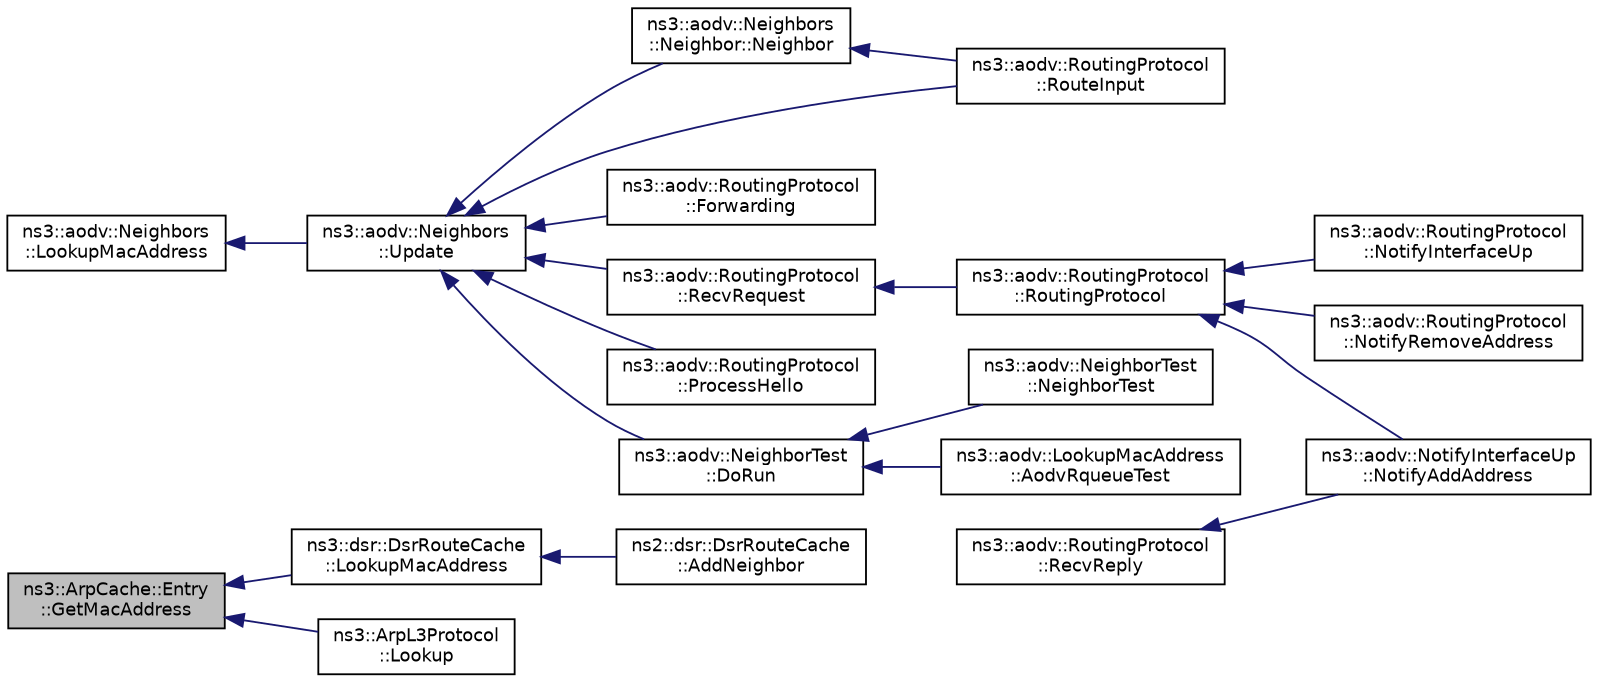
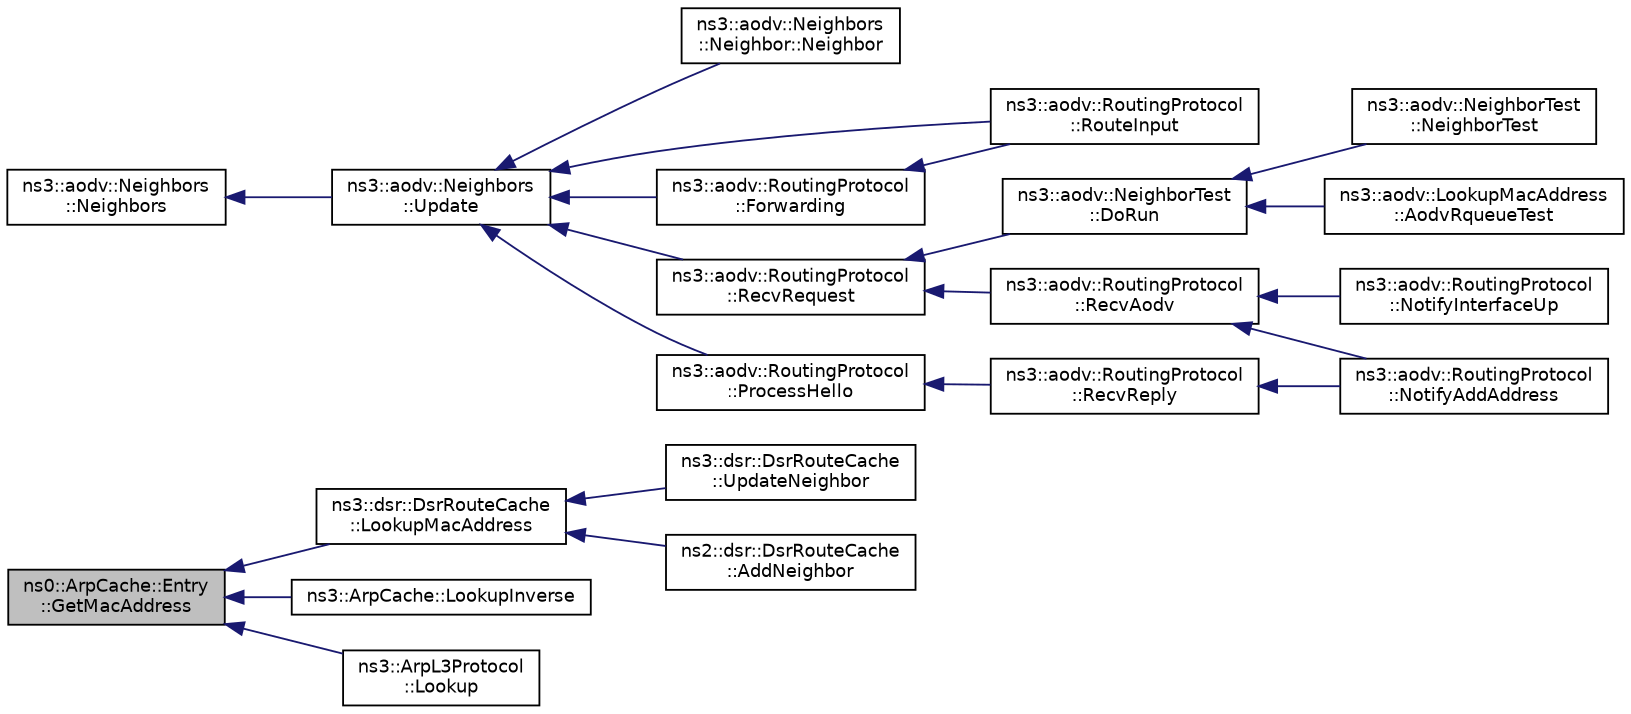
edge "ns3::aodv::RoutingProtocol ::RouteInput" -> "ns3::aodv::Neighbors ::Neighbor::Neighbor": now "ns3::aodv::RoutingProtocol ::RouteInput" -> "ns3::aodv::RoutingProtocol ::Forwarding"
node "ns3::aodv::Neighbors ::LookupMacAddress": label "ns3::aodv::Neighbors ::LookupMacAddress" -> "ns3::aodv::Neighbors ::Neighbors"
node "ns3::aodv::RoutingProtocol ::RoutingProtocol": label "ns3::aodv::RoutingProtocol ::RoutingProtocol" -> "ns3::aodv::RoutingProtocol ::RecvAodv"
node "ns3::aodv::RoutingProtocol ::NotifyRemoveAddress": removed
edge "ns3::aodv::NeighborTest ::DoRun" -> "ns3::aodv::Neighbors ::Update": now "ns3::aodv::NeighborTest ::DoRun" -> "ns3::aodv::RoutingProtocol ::RecvRequest"
edge "ns3::aodv::RoutingProtocol ::RecvReply" -> "ns3::aodv::RoutingProtocol ::ProcessHello": added
node "ns3::aodv::NotifyInterfaceUp ::NotifyAddAddress": label "ns3::aodv::NotifyInterfaceUp ::NotifyAddAddress" -> "ns3::aodv::RoutingProtocol ::NotifyAddAddress"
node "ns3::dsr::DsrRouteCache ::UpdateNeighbor": added
node "ns3::ArpCache::LookupInverse": added
node "ns3::ArpCache::Entry ::GetMacAddress": label "ns3::ArpCache::Entry ::GetMacAddress" -> "ns0::ArpCache::Entry ::GetMacAddress"
